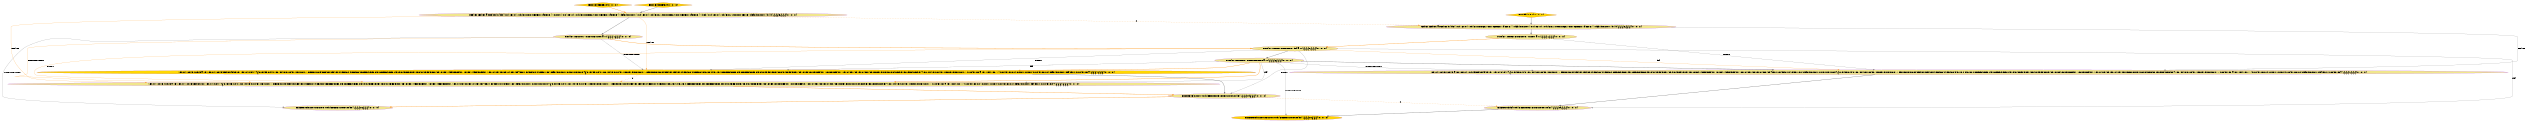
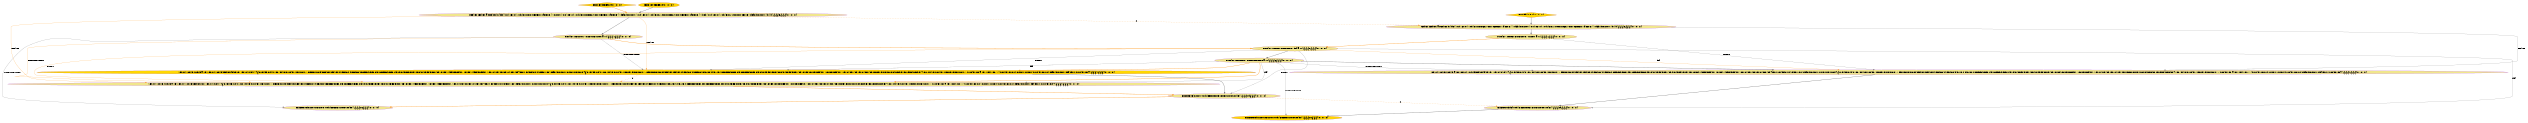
node "testOverrideDefault['1', '0', '0']": shape diamond -> ellipse
